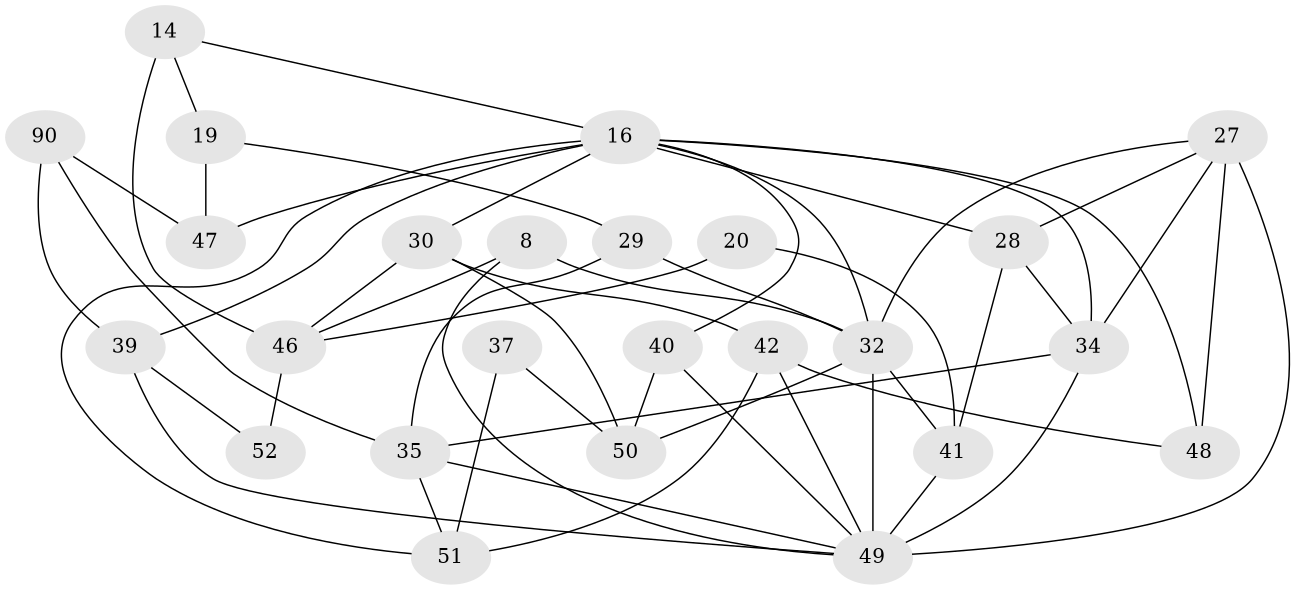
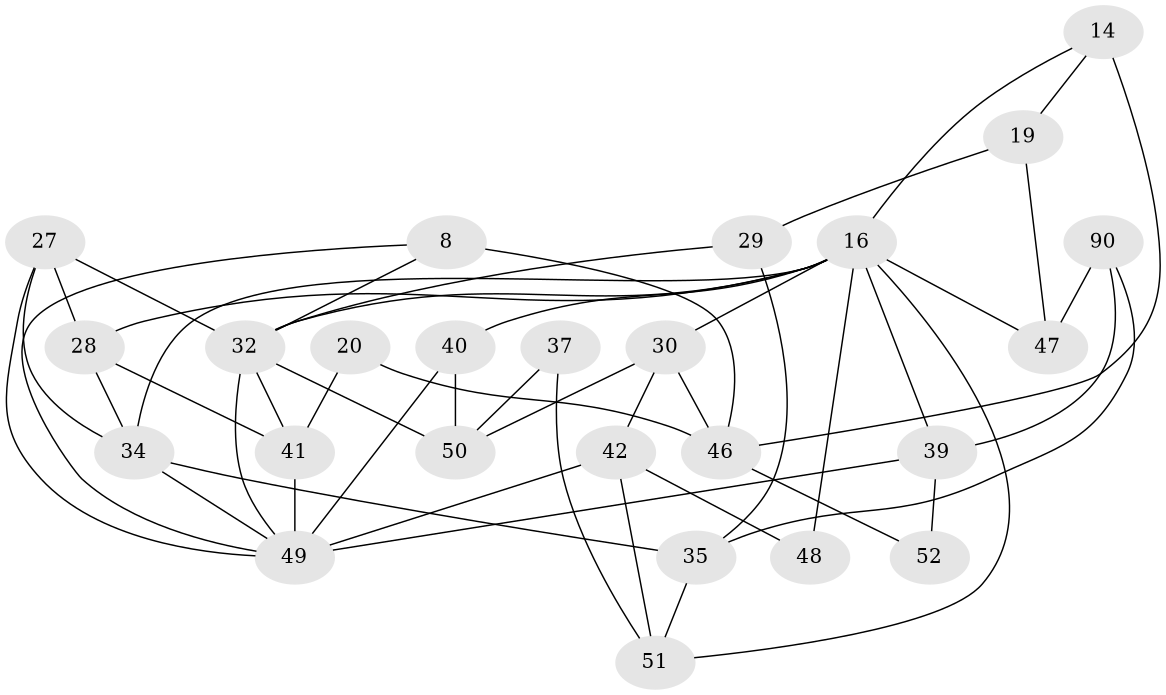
edge "27" -- "48": removed
edge "35" -- "49": removed
